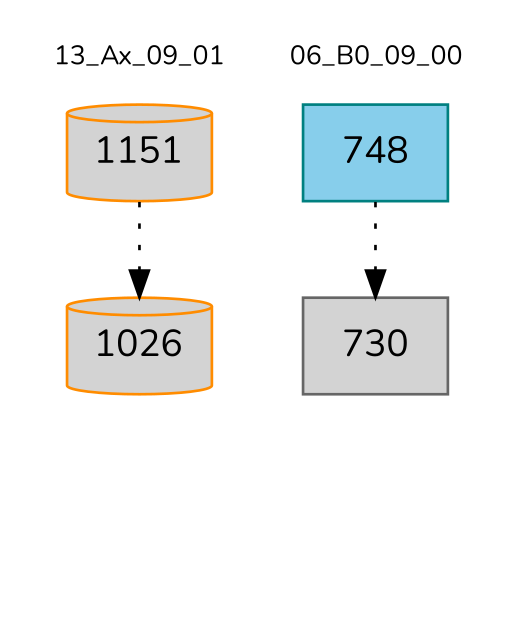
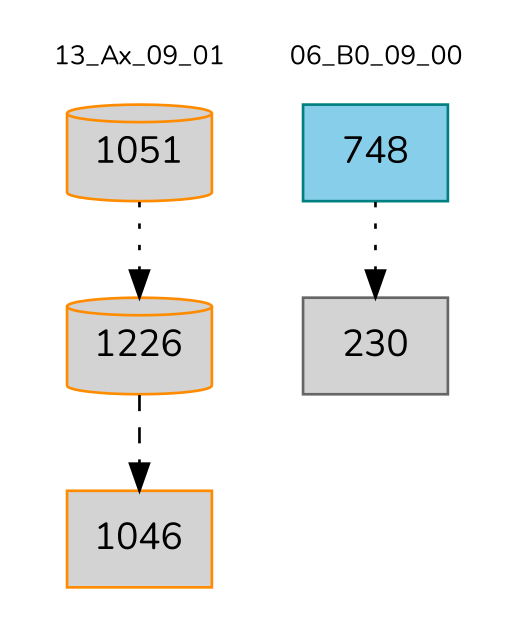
node "1151": label "1151" -> "1051"
node "1026": label "1026" -> "1226"
node "730": label "730" -> "230"
node "1046": added
